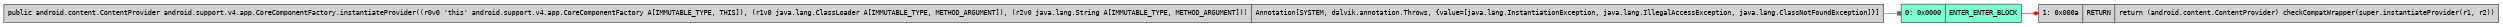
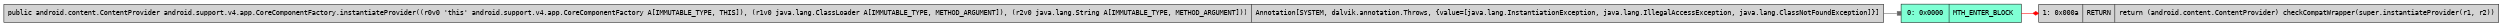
node "0: 0x0000": text "ENTER_ENTER_BLOCK" -> "MTH_ENTER_BLOCK"
